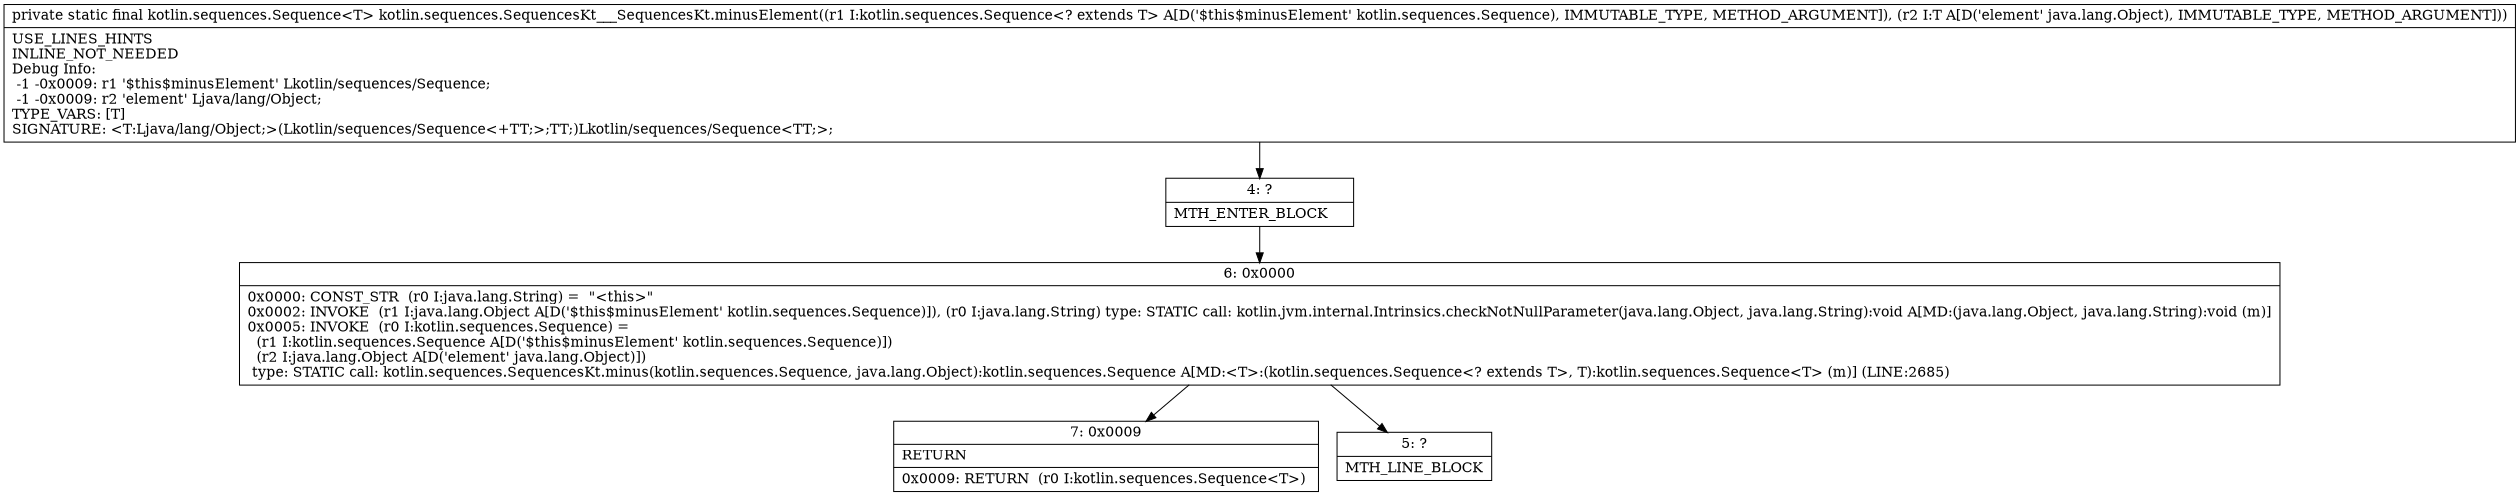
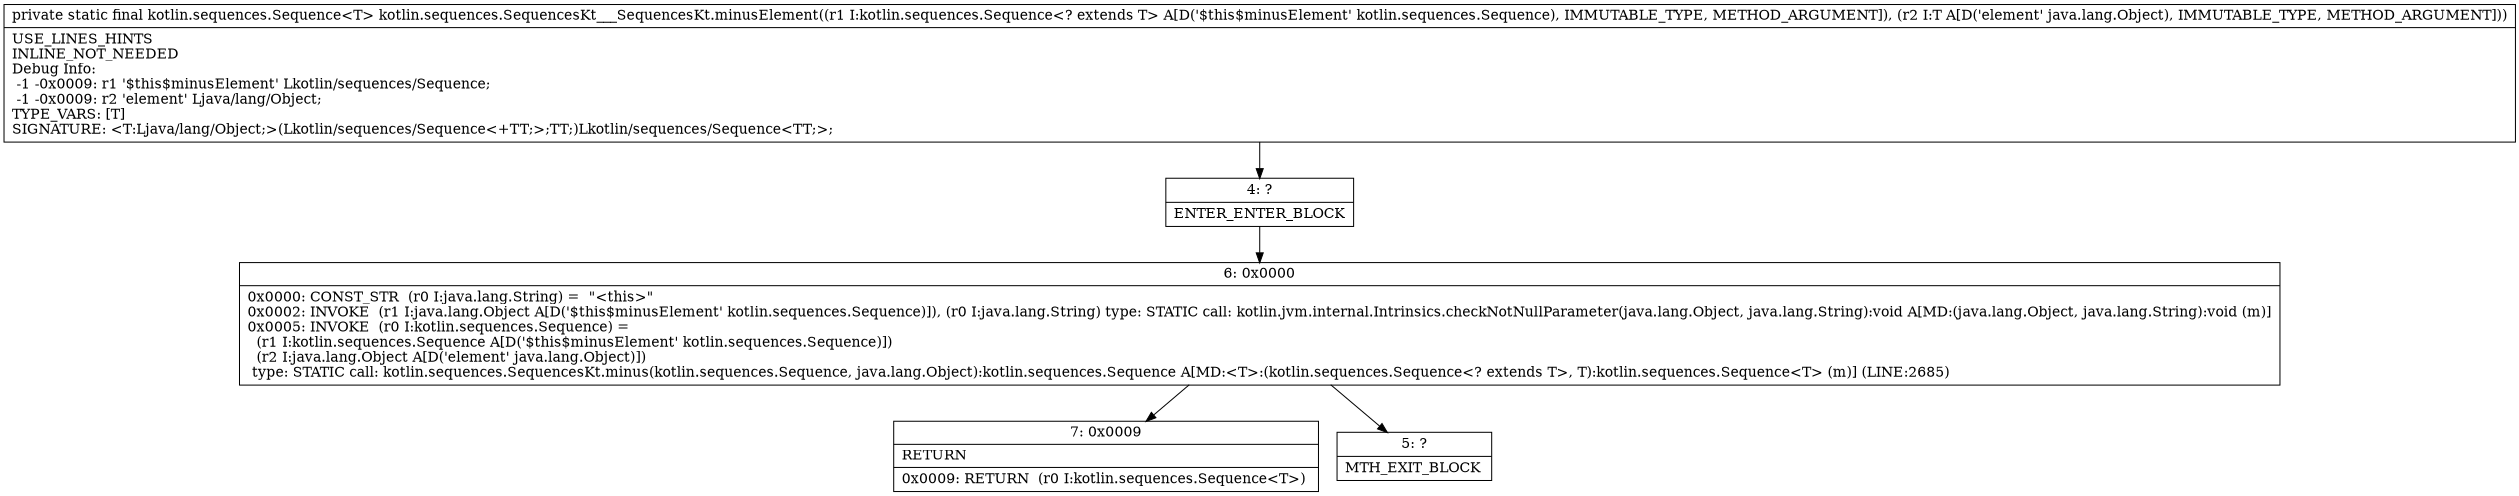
node "4: ?": text "MTH_ENTER_BLOCK" -> "ENTER_ENTER_BLOCK"
node "5: ?": text "MTH_LINE_BLOCK" -> "MTH_EXIT_BLOCK"
